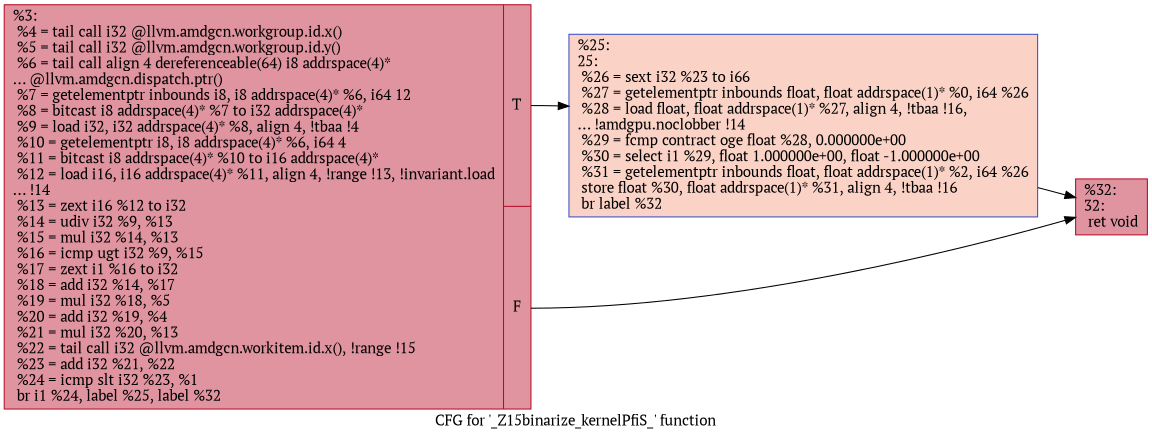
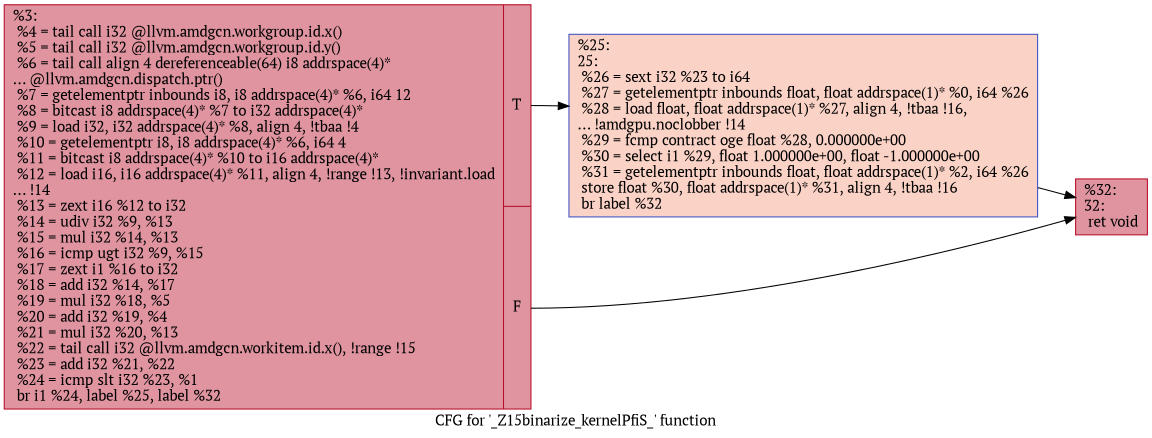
node "%25:": text "%26 = sext i32 %23 to i66" -> "%26 = sext i32 %23 to i64"
